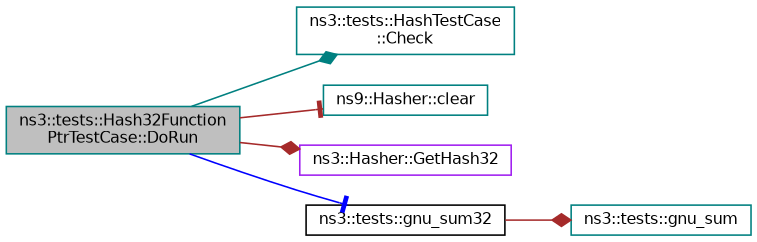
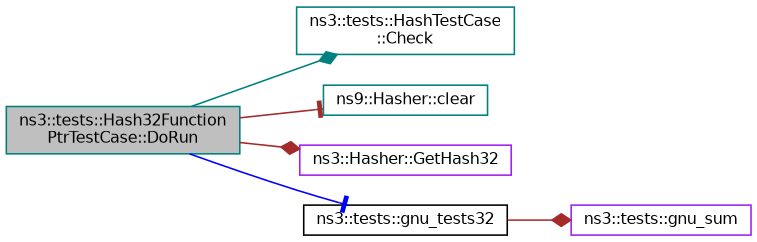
node "ns3::tests::gnu_sum32": label "ns3::tests::gnu_sum32" -> "ns3::tests::gnu_tests32"
node "ns3::tests::gnu_sum": color teal -> purple
